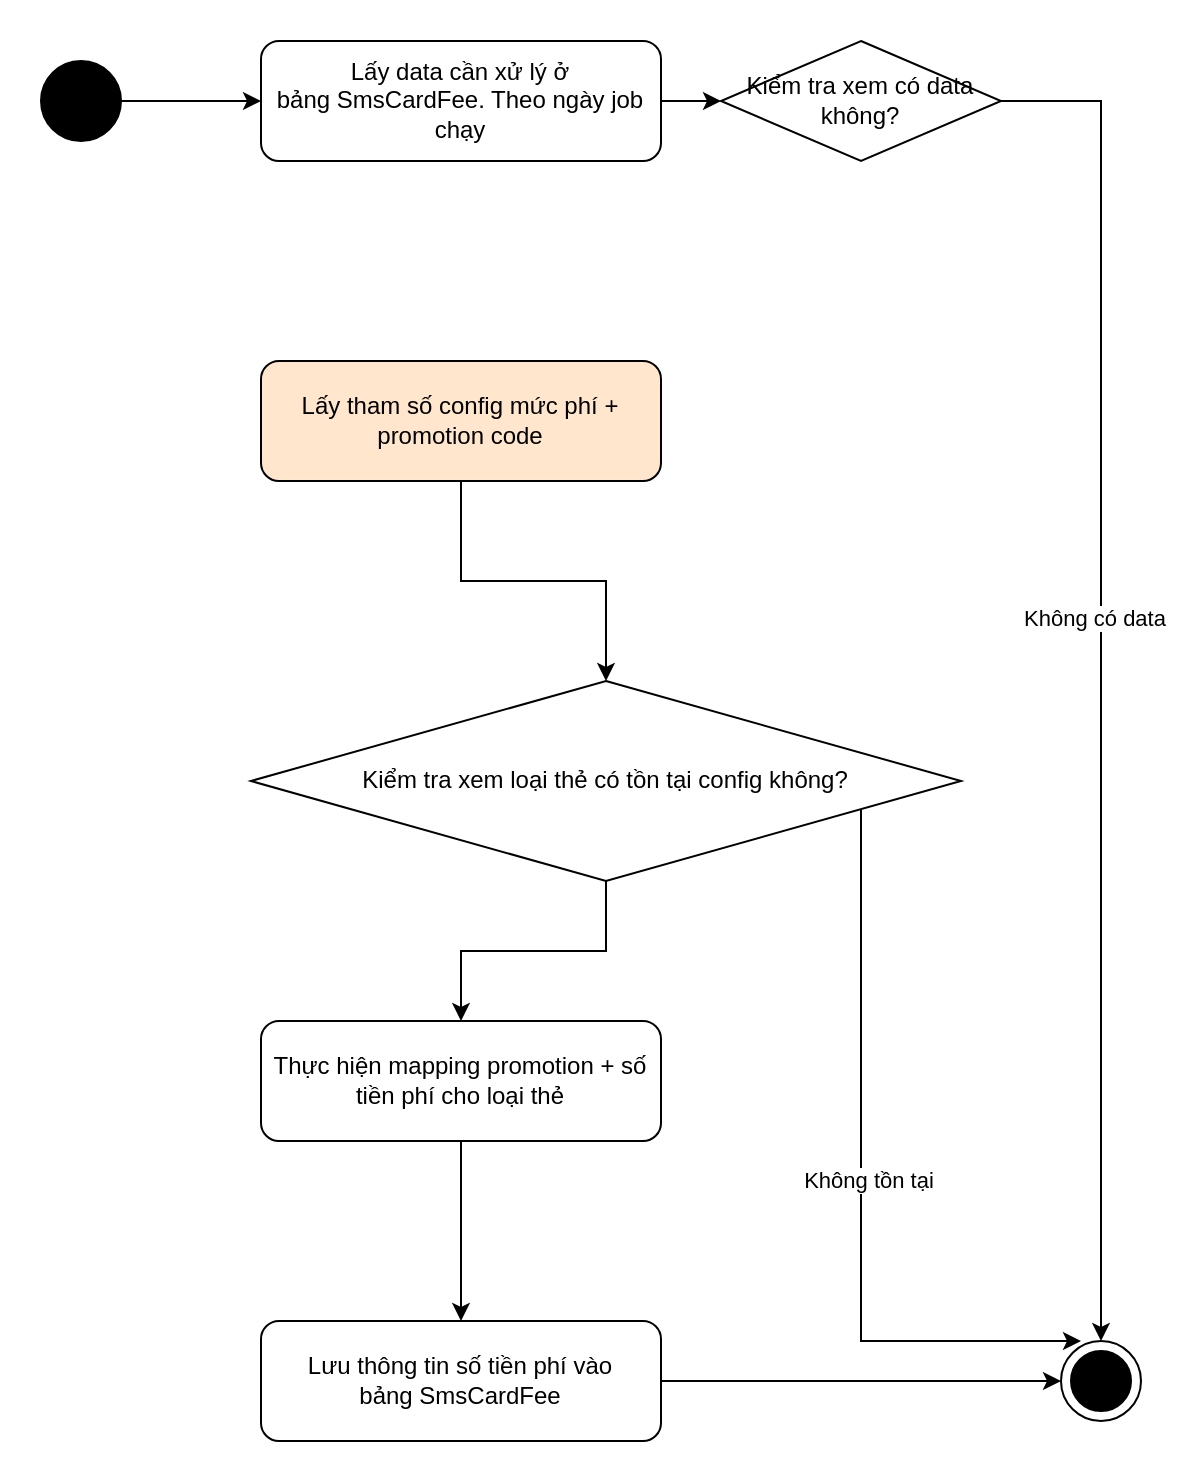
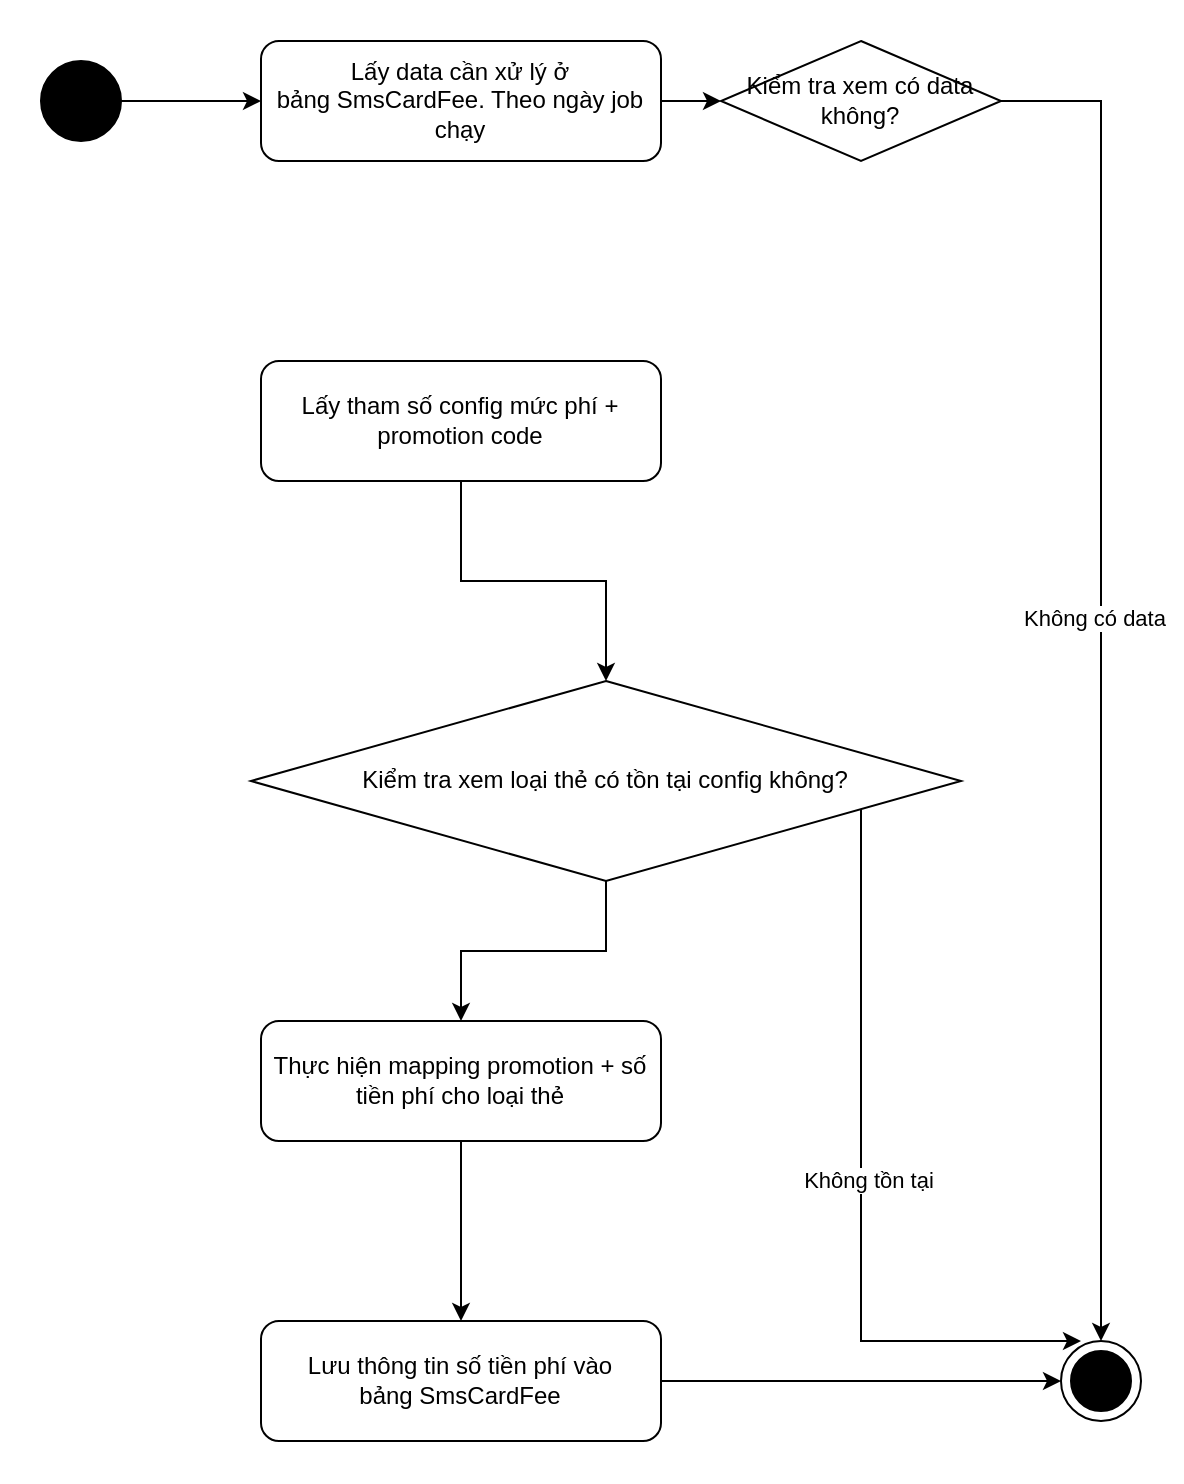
node "Lấy tham số config mức phí + promotion code": fillcolor #ffe6cc -> #ffffff
